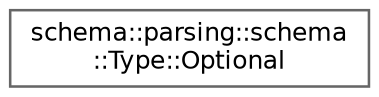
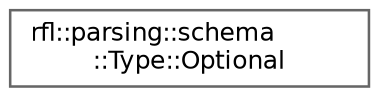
node "schema::parsing::schema ::Type::Optional": label "schema::parsing::schema ::Type::Optional" -> "rfl::parsing::schema ::Type::Optional"
